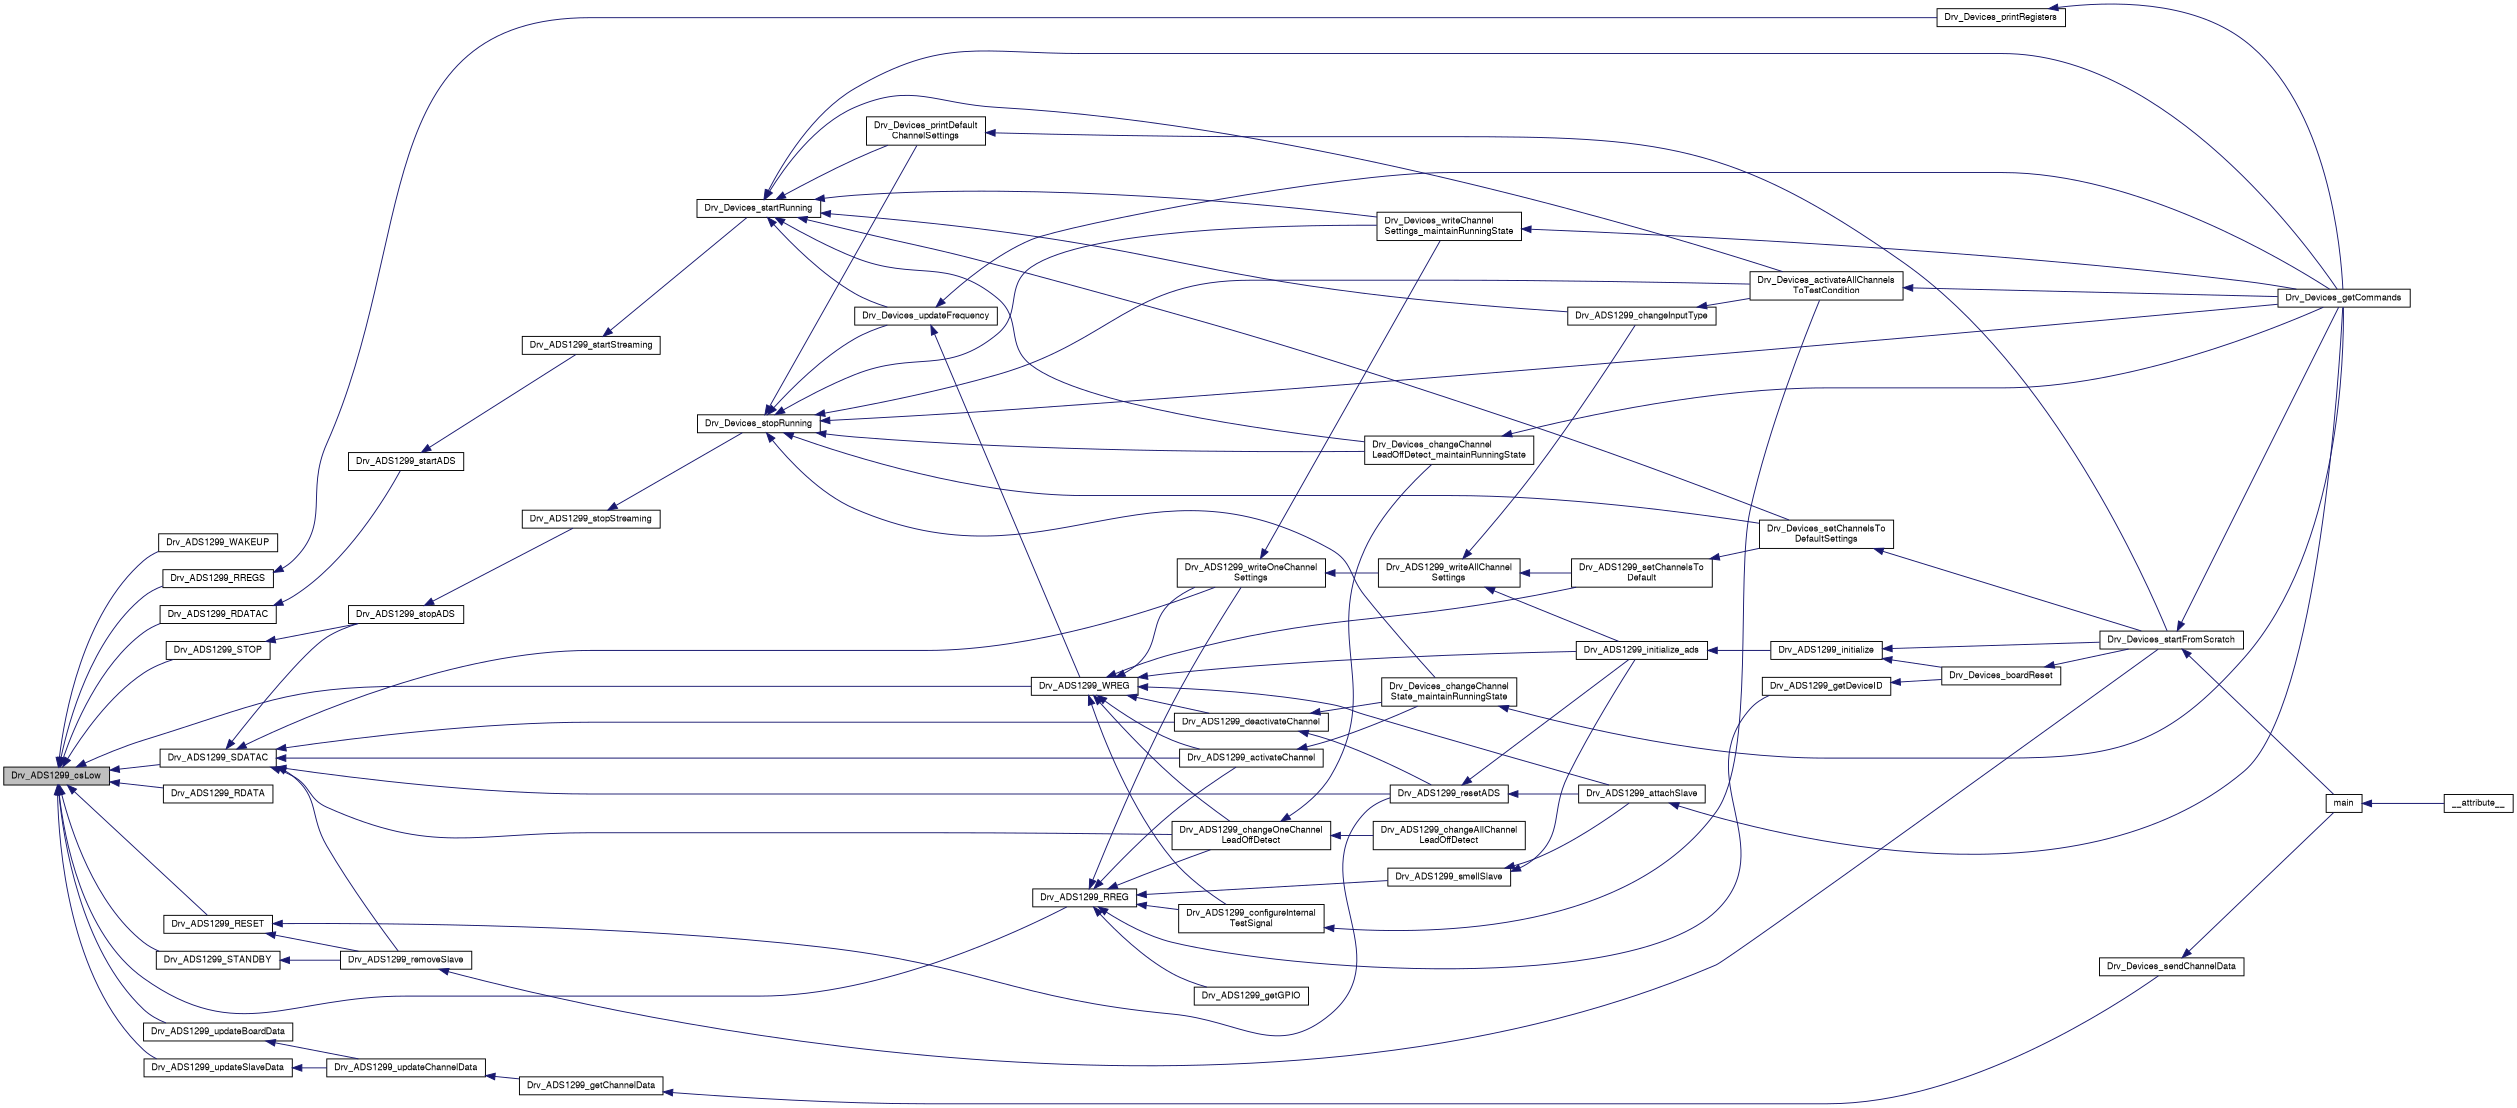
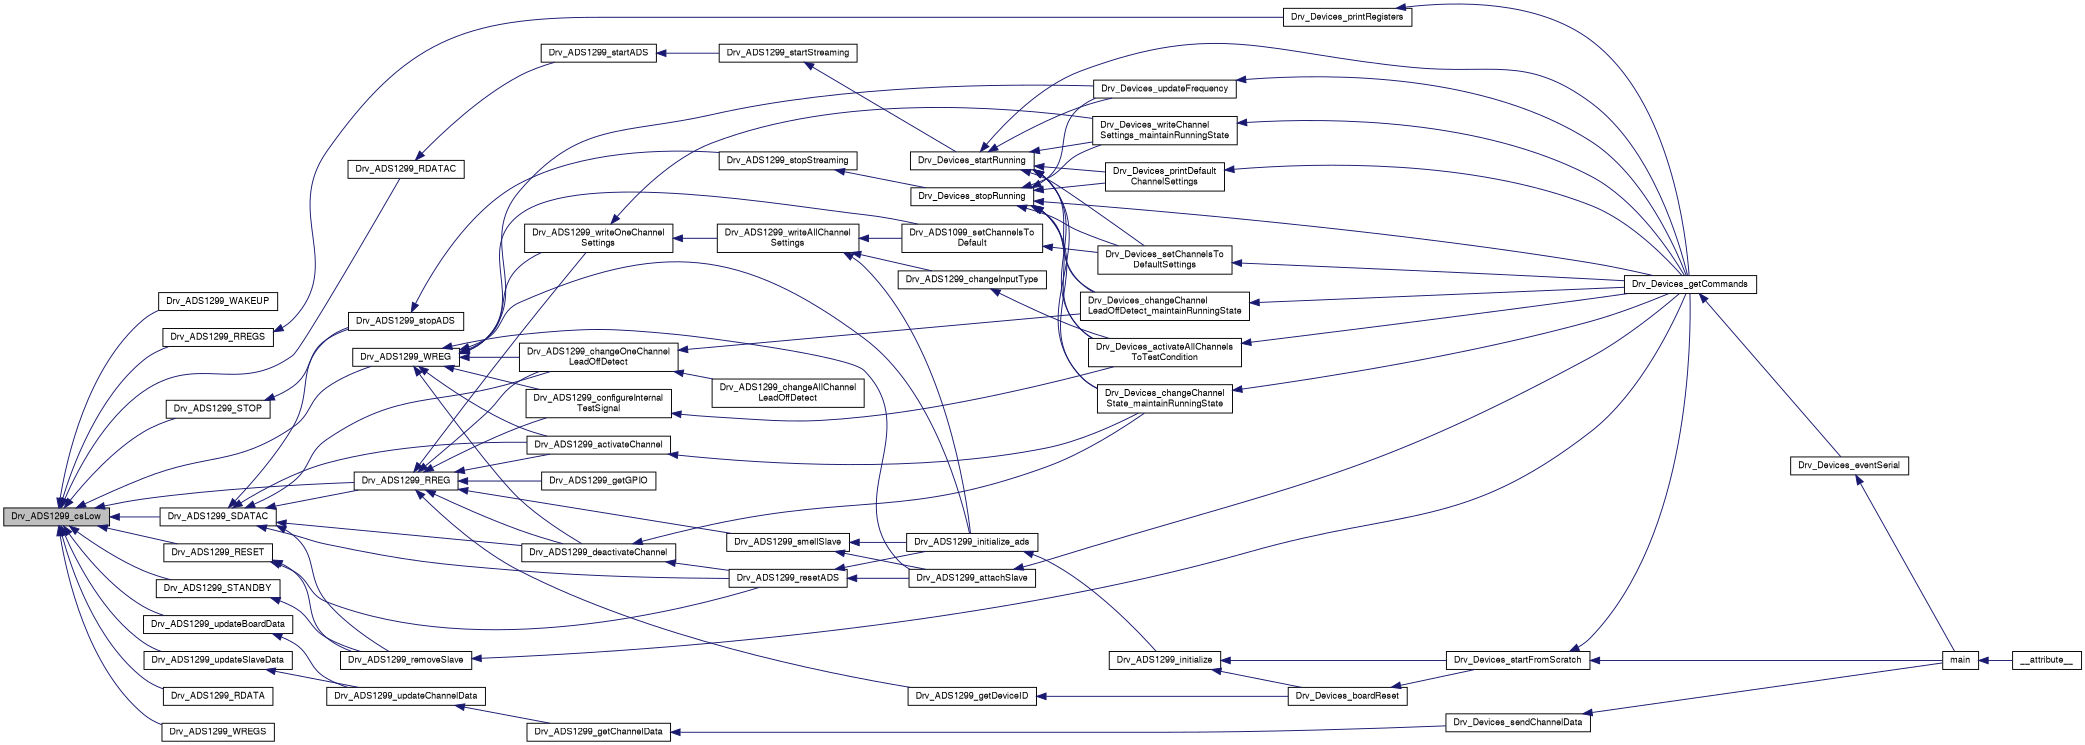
edge "Drv_Devices_startFromScratch" -> "Drv_Devices_printDefault ChannelSettings": now "Drv_Devices_getCommands" -> "Drv_Devices_printDefault ChannelSettings"
edge "Drv_ADS1299_changeInputType" -> "Drv_Devices_startRunning": now "Drv_Devices_changeChannel State_maintainRunningState" -> "Drv_Devices_startRunning"
node "Drv_Devices_eventSerial": added
edge "Drv_ADS1299_WREG" -> "Drv_Devices_updateFrequency": reversed
edge "Drv_ADS1299_deactivateChannel" -> "Drv_ADS1299_RREG": added
node "Drv_ADS1299_setChannelsTo Default": label "Drv_ADS1299_setChannelsTo Default" -> "Drv_ADS1099_setChannelsTo Default"
edge "Drv_Devices_startFromScratch" -> "Drv_Devices_setChannelsTo DefaultSettings": now "Drv_Devices_getCommands" -> "Drv_Devices_setChannelsTo DefaultSettings"
edge "Drv_ADS1299_writeOneChannel Settings" -> "Drv_ADS1299_SDATAC": now "Drv_ADS1299_RREG" -> "Drv_ADS1299_SDATAC"
node "Drv_ADS1299_WREGS": added
edge "Drv_Devices_startFromScratch" -> "Drv_ADS1299_removeSlave": now "Drv_Devices_getCommands" -> "Drv_ADS1299_removeSlave"
